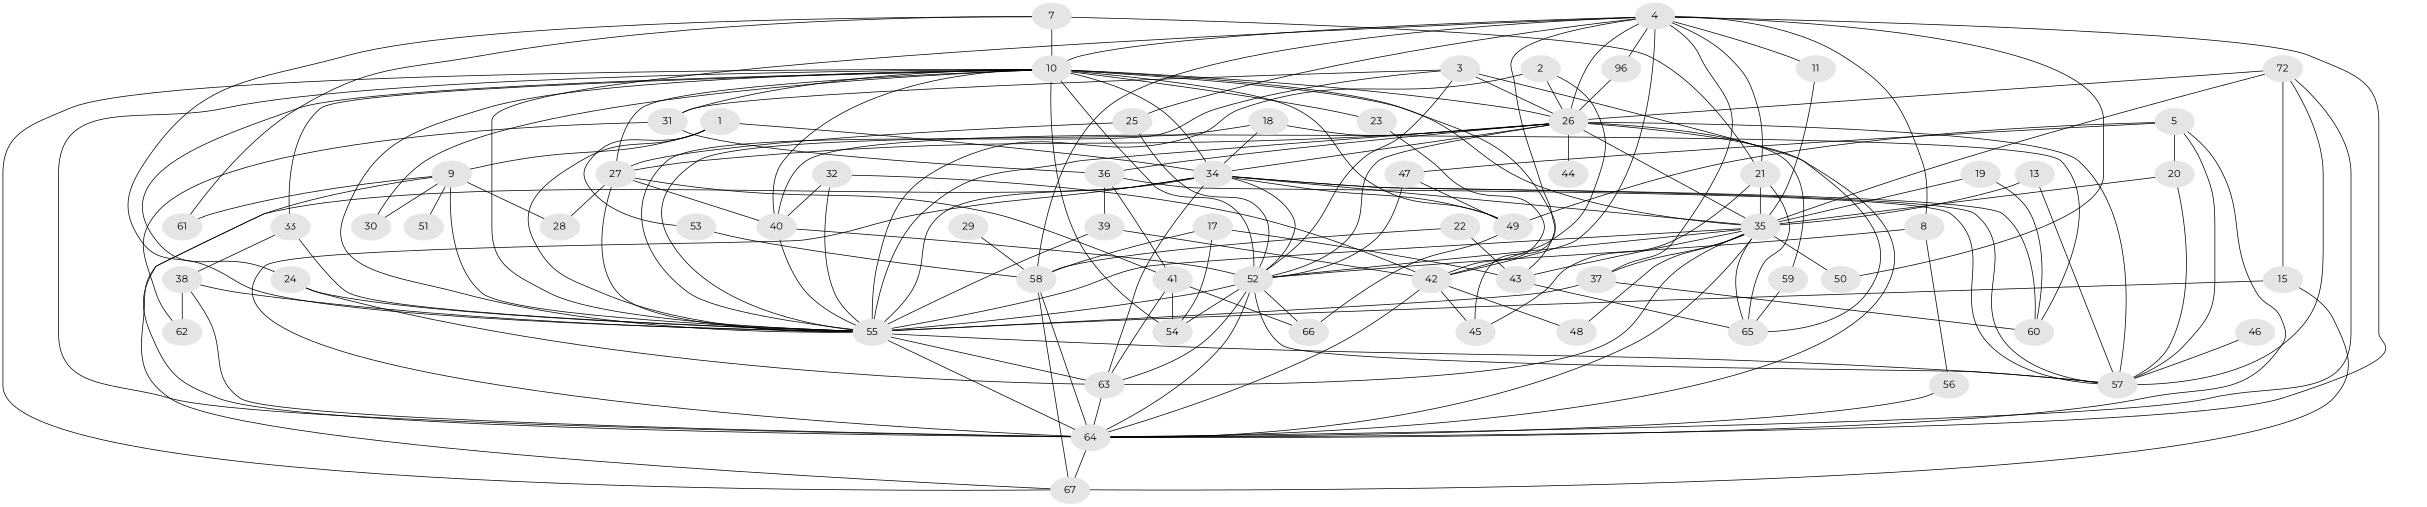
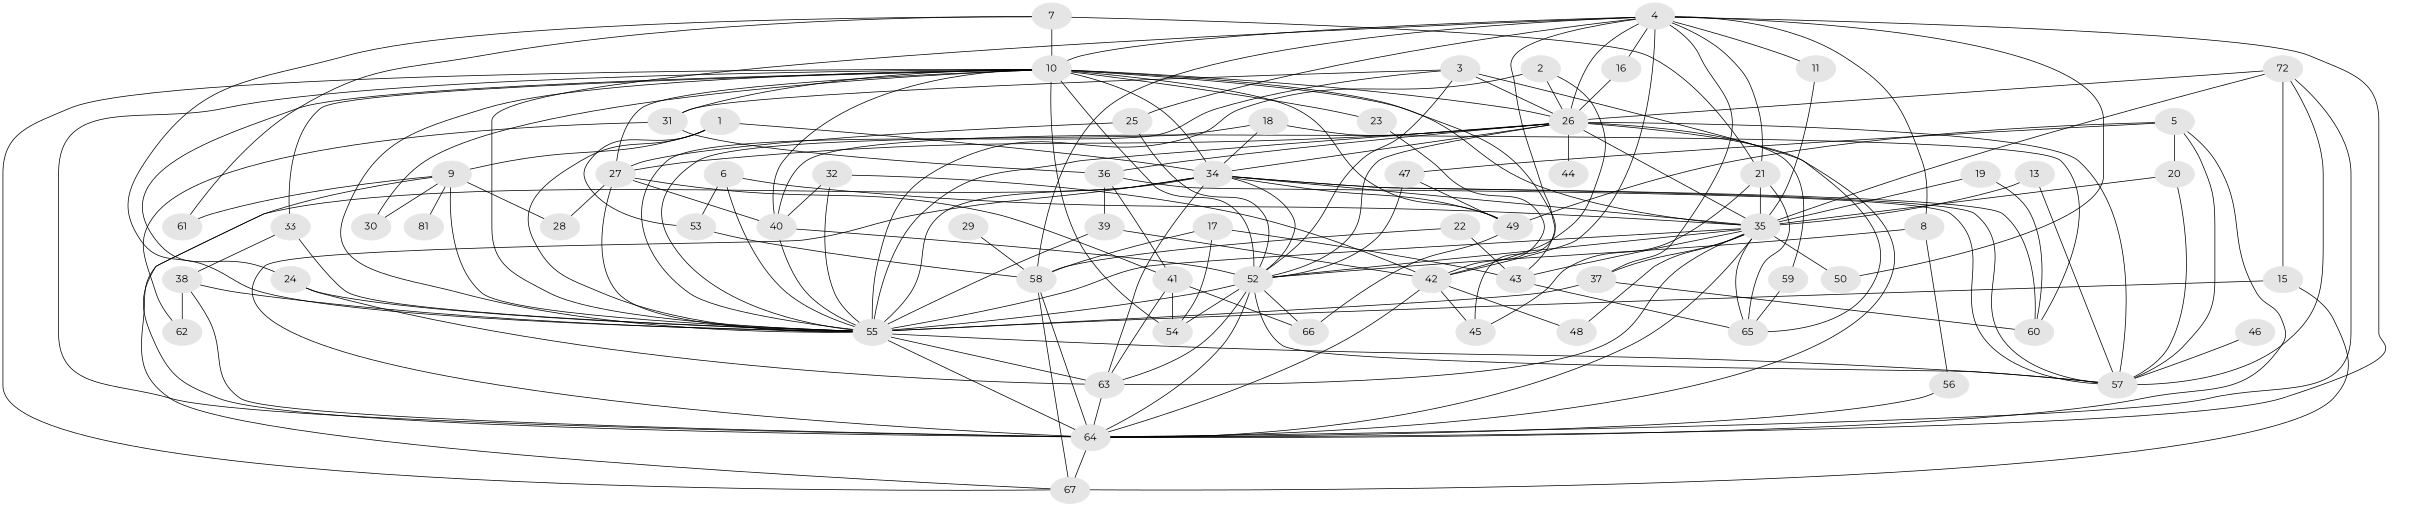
node "96": label "96" -> "16"
node "6": added
node "51": label "51" -> "81"
